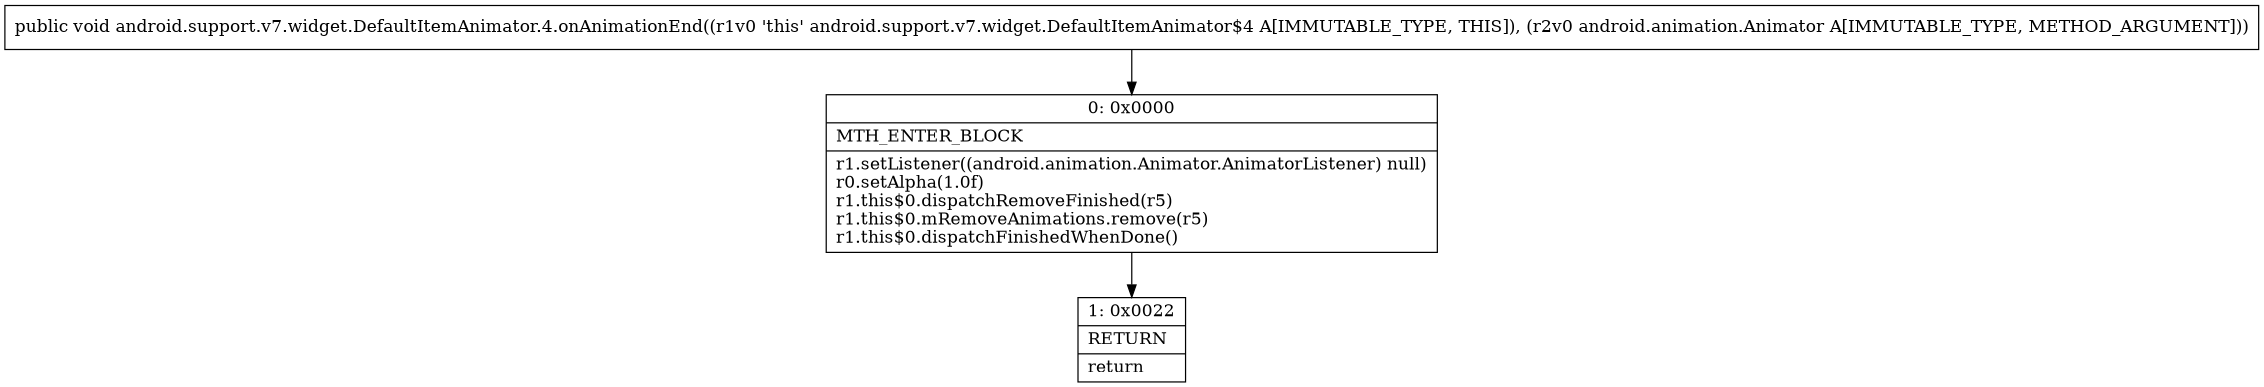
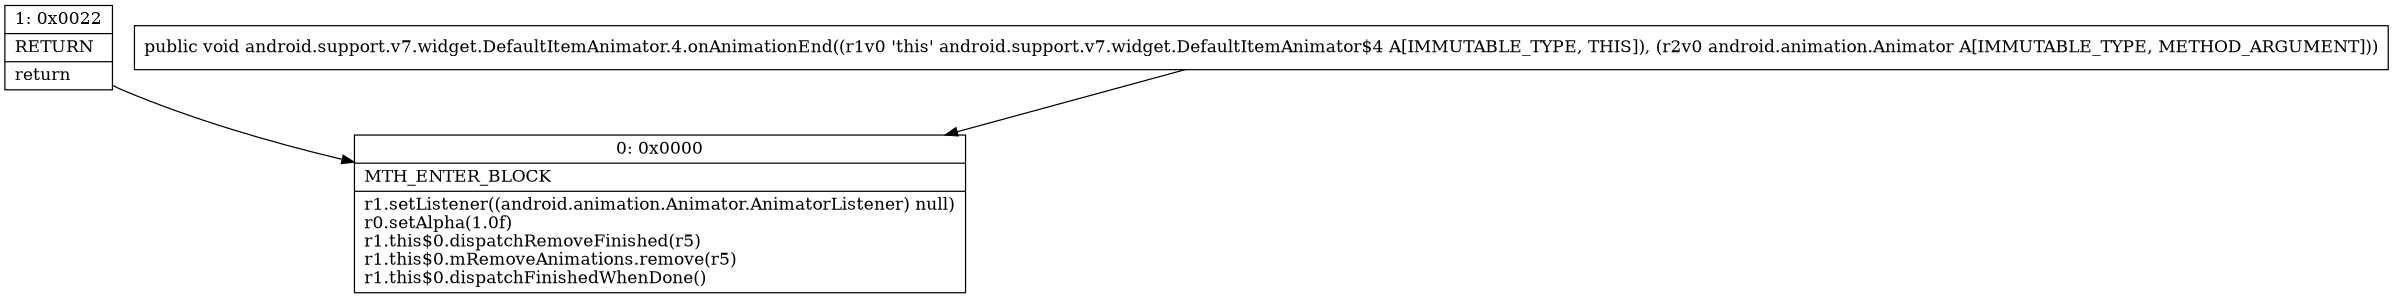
edge "0: 0x0000" -> "1: 0x0022": reversed
